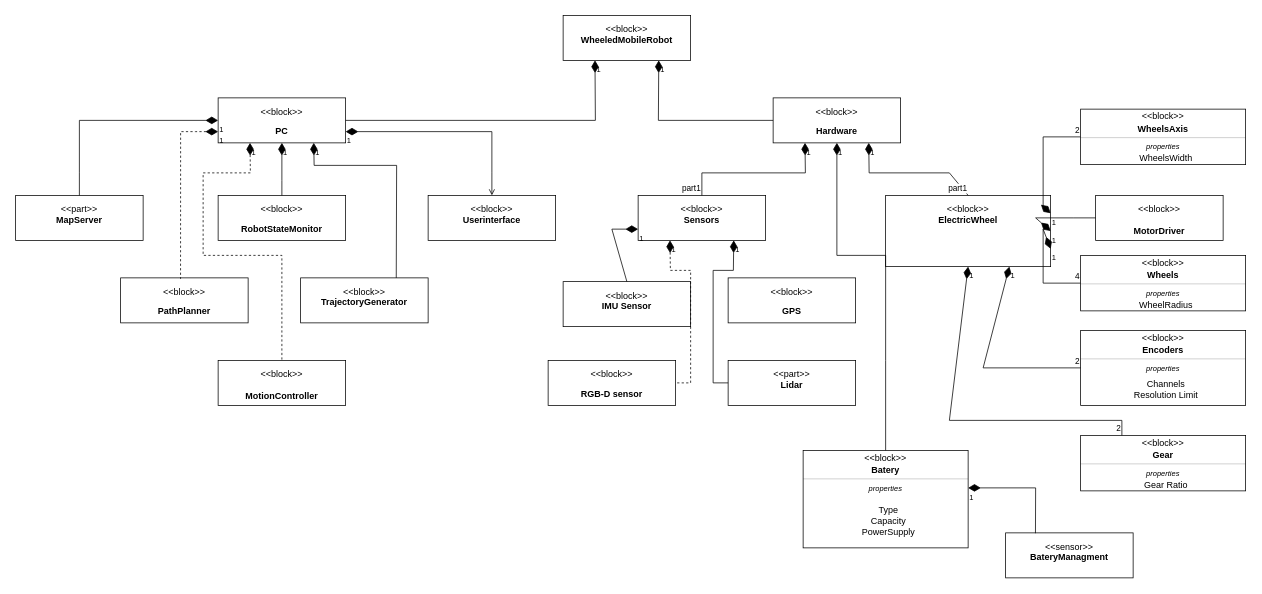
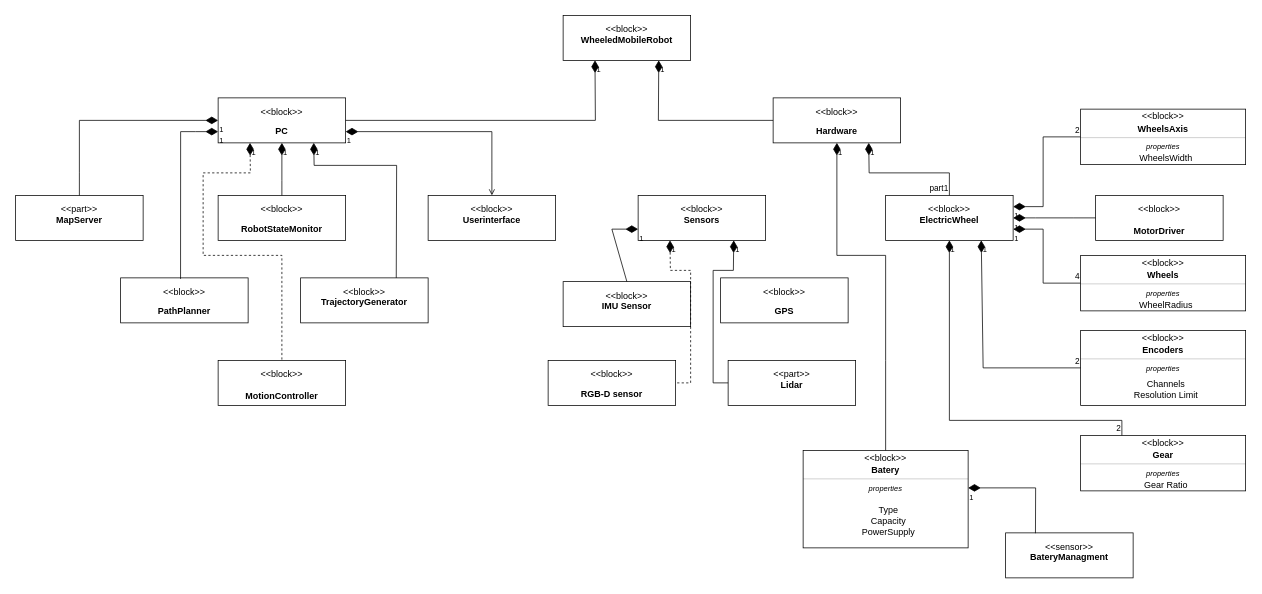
edge "<<block>>Sensors" -> "<<block>> Hardware": removed, labels "part1", "1"
edge "<<block>> PathPlanner" -> "<<block>> PC": style dashed -> solid
node "<<block>>ElectricWheel": size 165x71 -> 128x45
node "<<block>> GPS": moved (792, 300) -> (784, 300)
